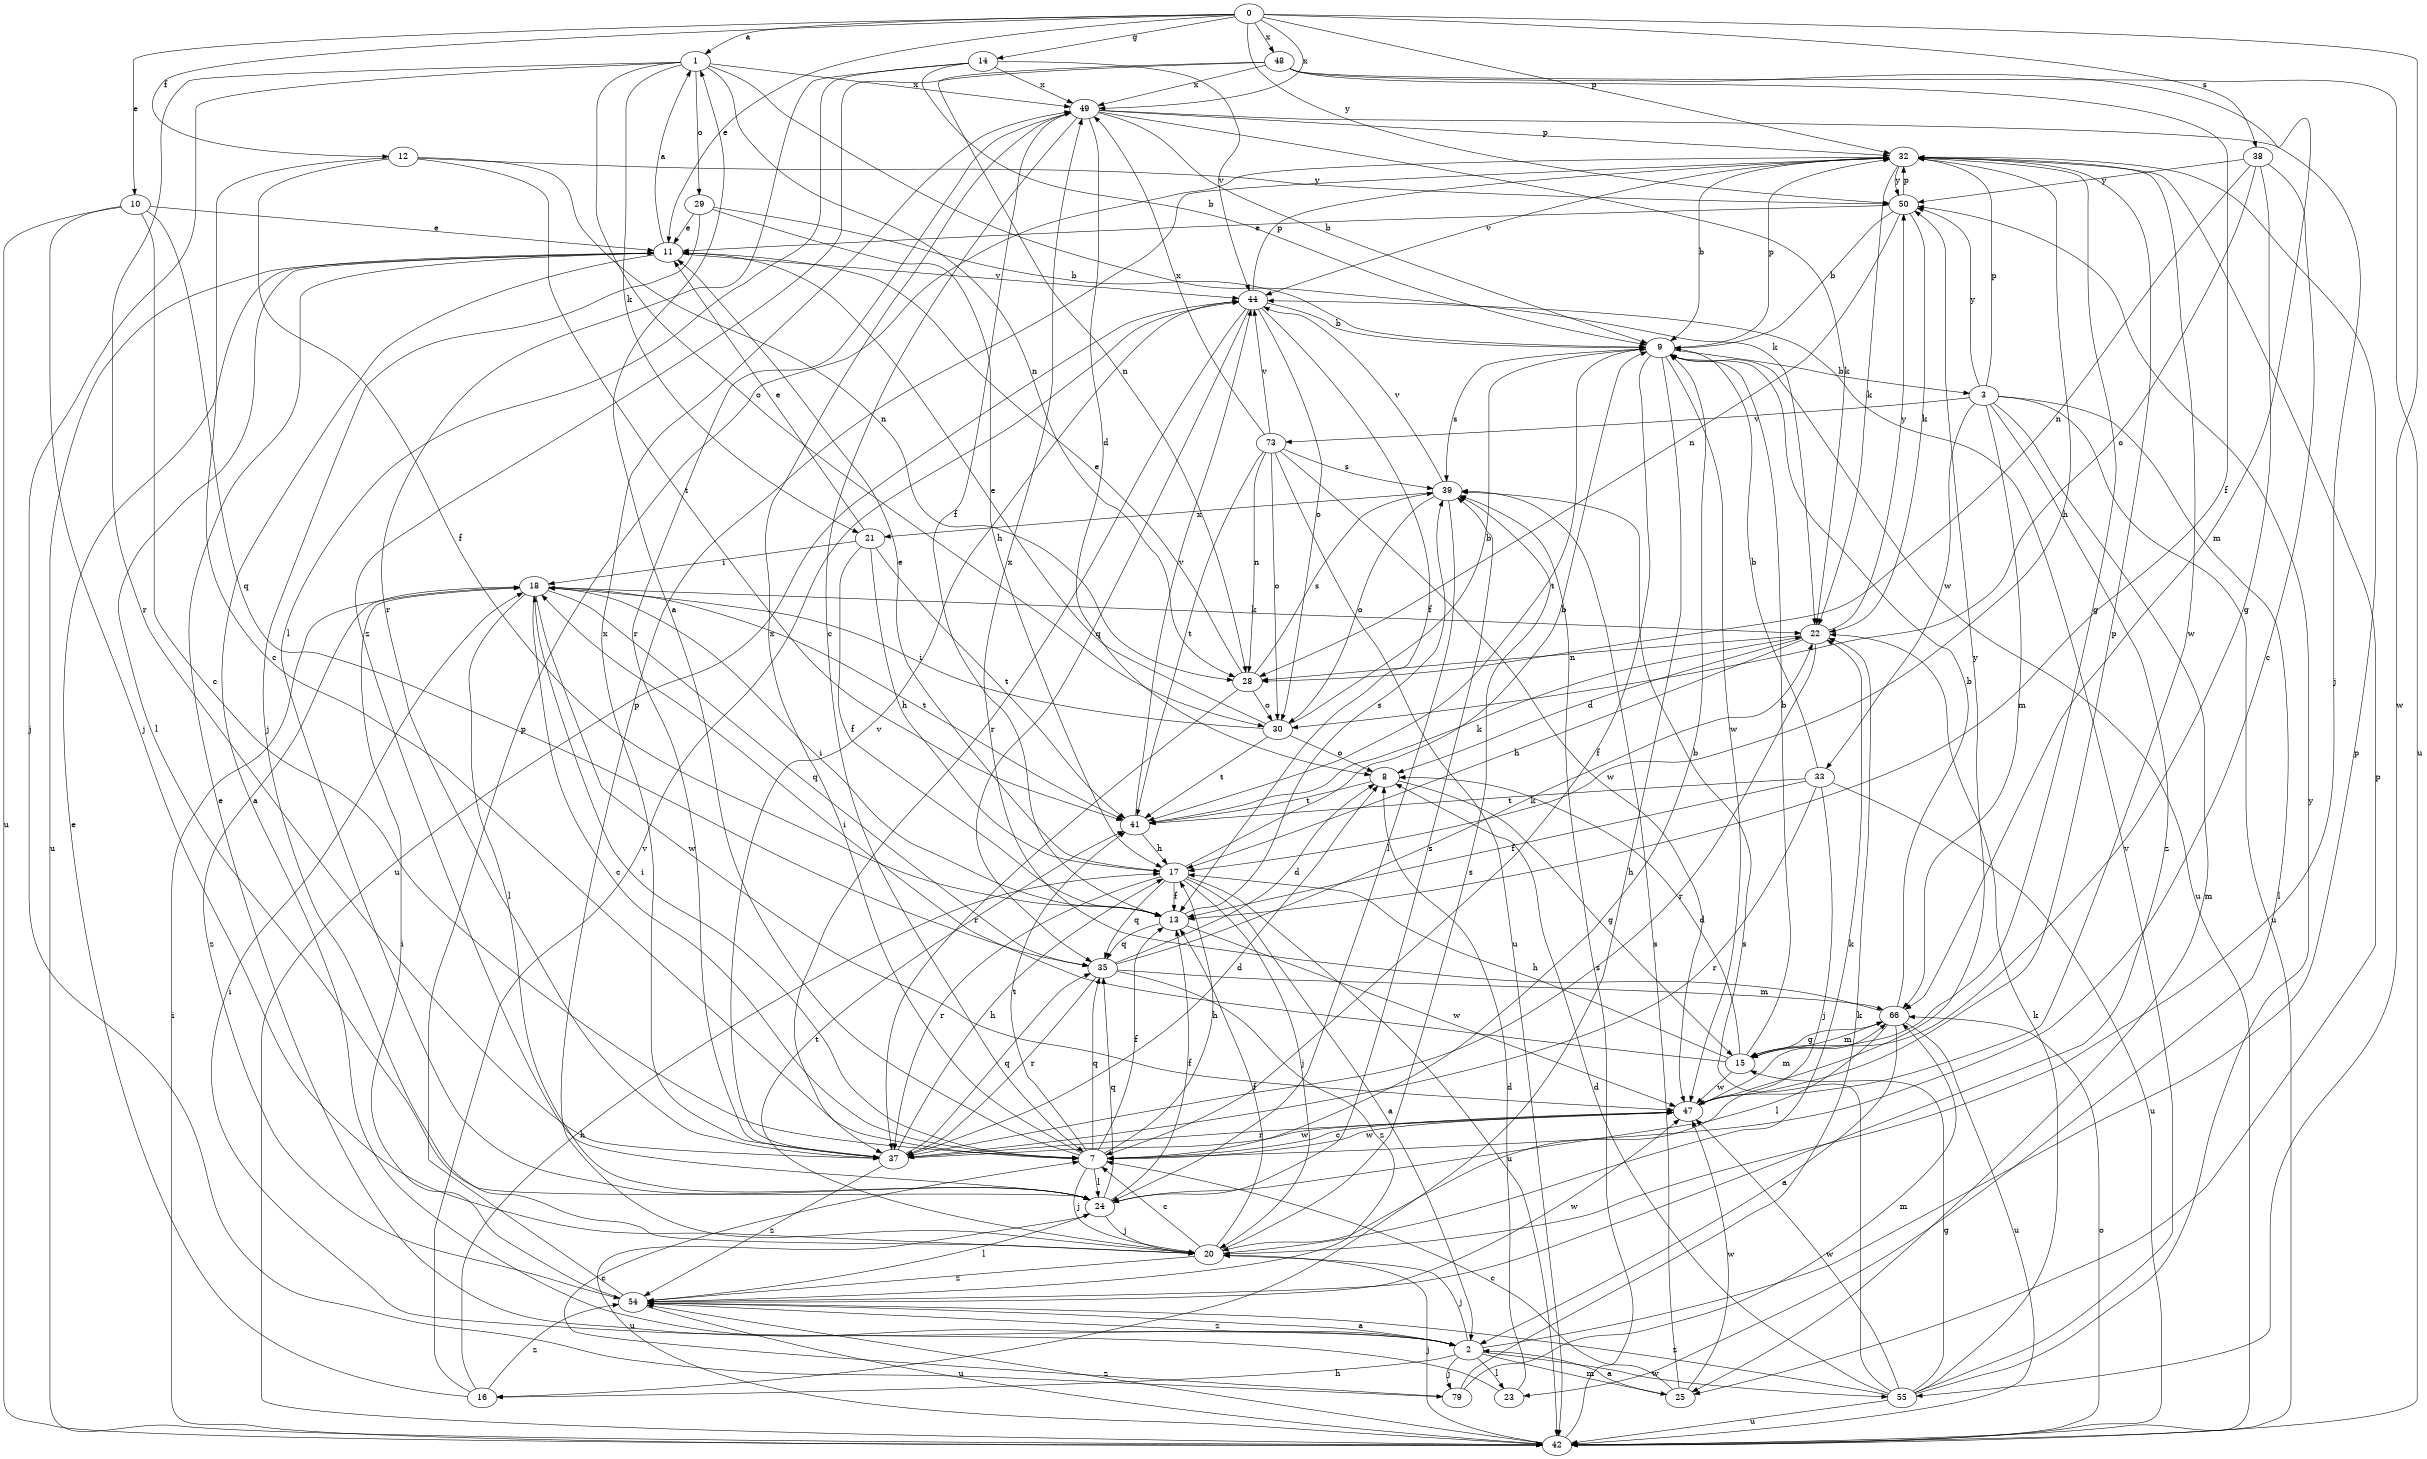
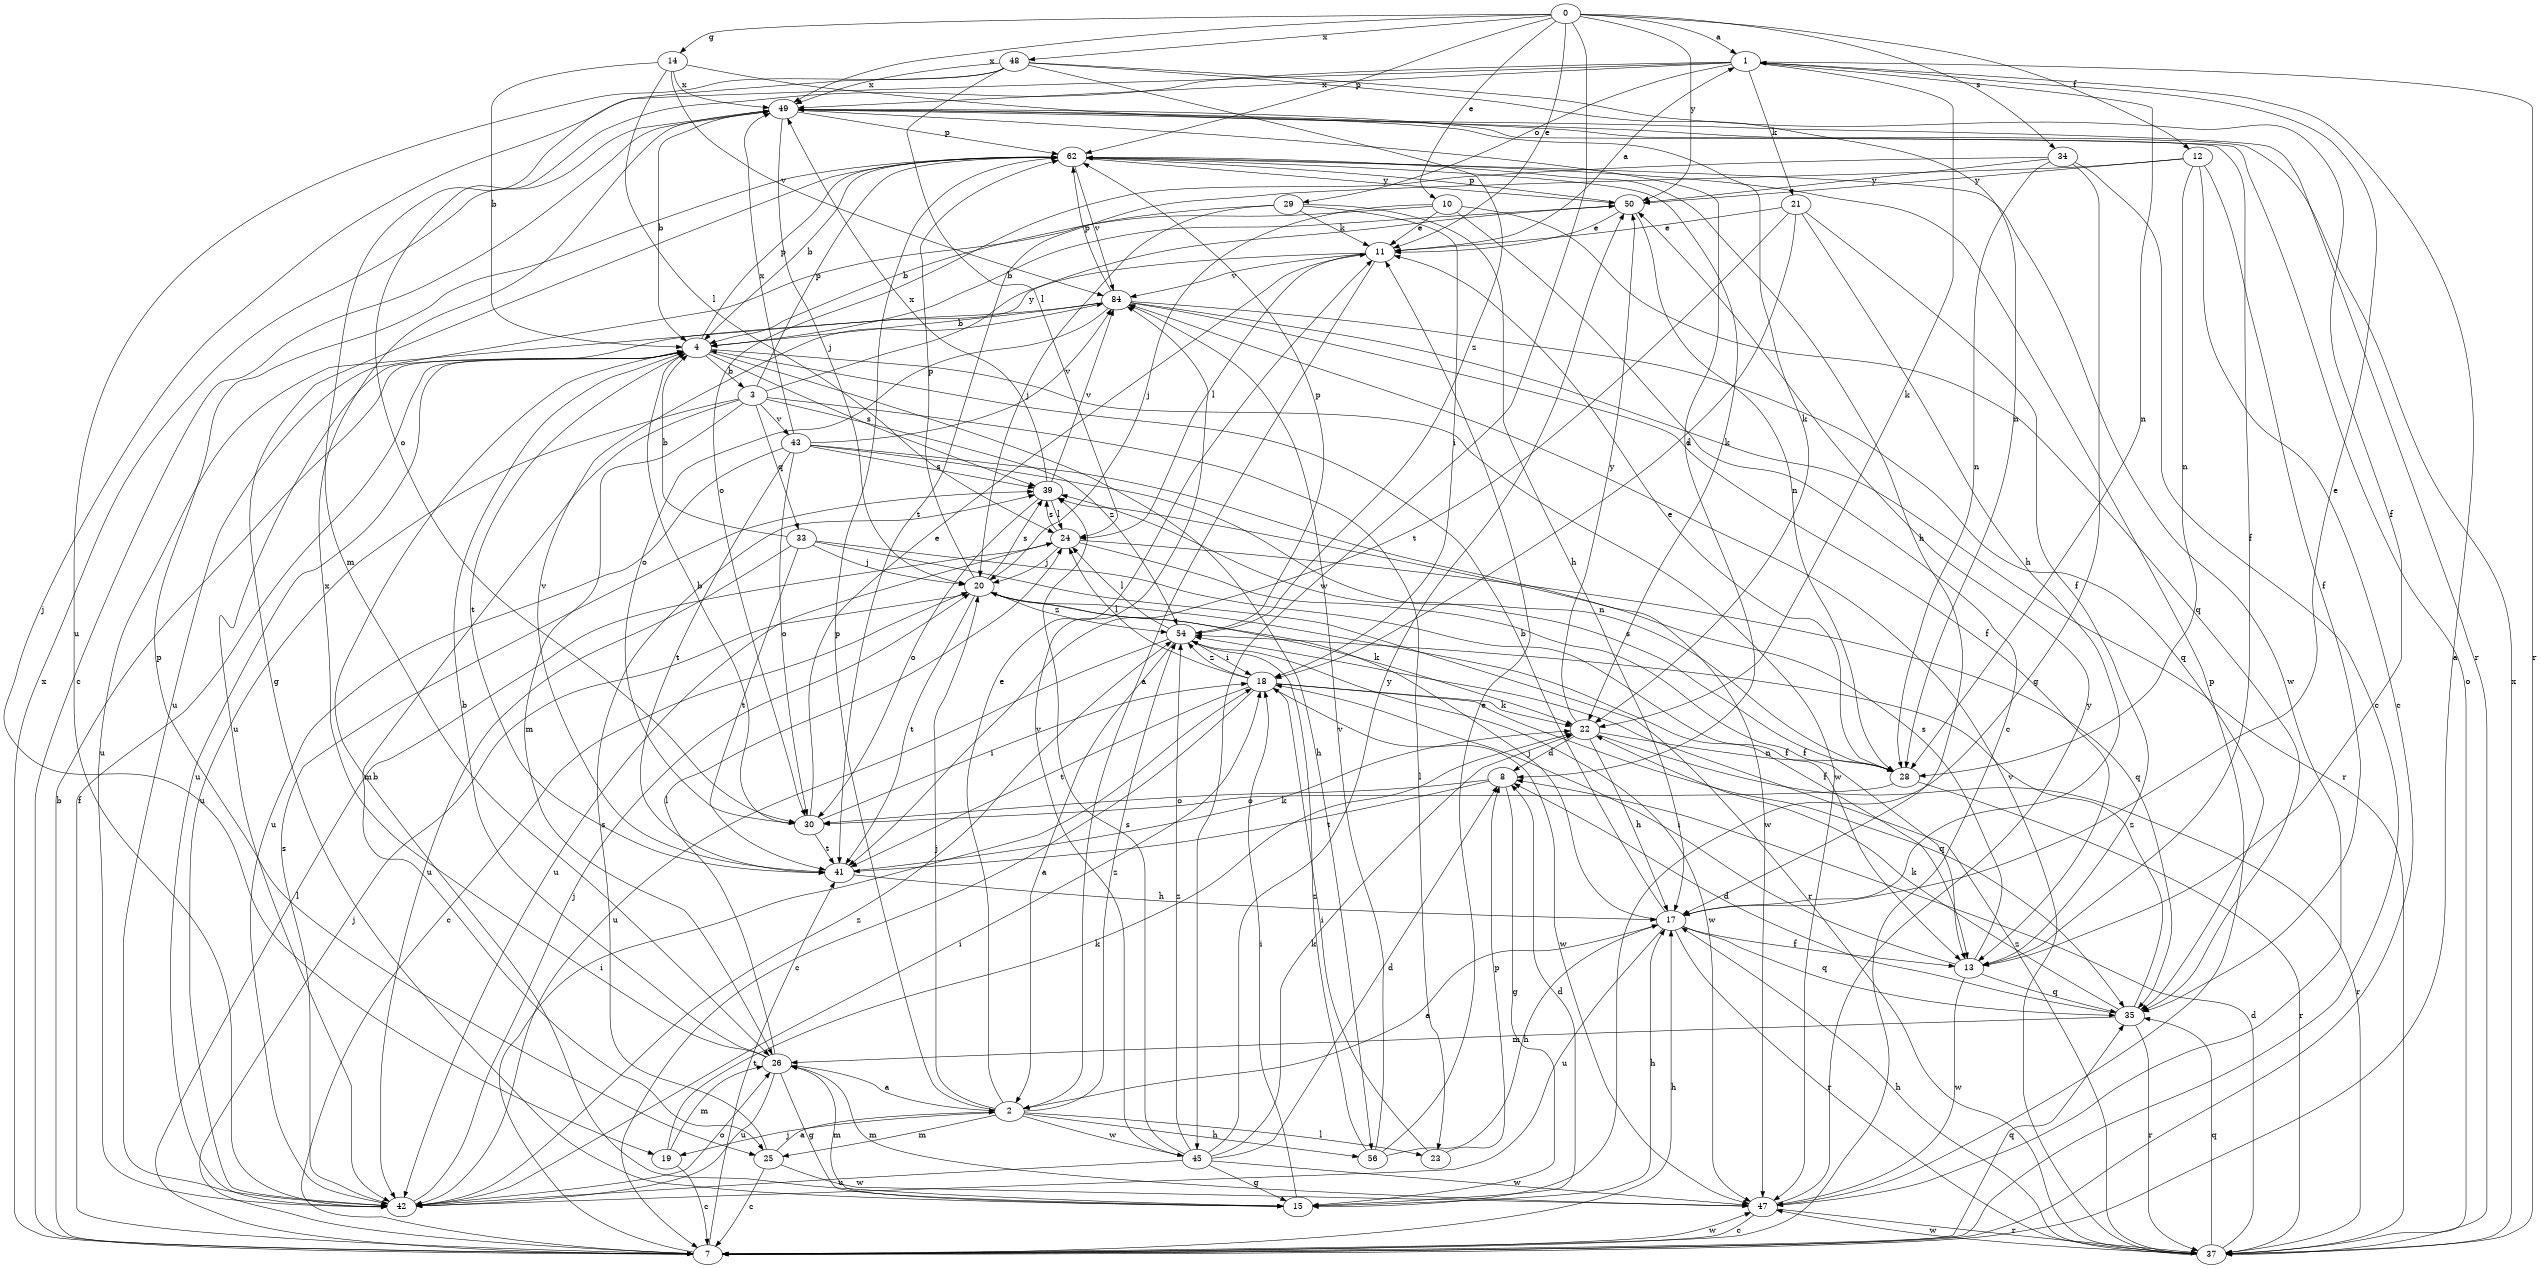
node "32": label "32" -> "62"
node "38": label "38" -> "34"
edge "29" -> "11": label "e" -> "k"
edge "48" -> "54": added, label "z"
node "44": label "44" -> "84"
node "9": label "9" -> "4"
edge "29" -> "18": added, label "i"
edge "50" -> "22": removed, label "k"
node "73": label "73" -> "43"
edge "39" -> "21": now "39" -> "49"
edge "3" -> "33": label "w" -> "q"
edge "17" -> "11": now "17" -> "1"
edge "12" -> "13": now "12" -> "35"
edge "48" -> "24": label "z" -> "l"
edge "49" -> "37": label "r" -> "o"
edge "30" -> "8": reversed
node "66": label "66" -> "26"
edge "7" -> "13": removed, label "f"
edge "15" -> "47": removed, label "w"
edge "23" -> "8": label "d" -> "p"
node "16": label "16" -> "56"
node "79": label "79" -> "19"
node "55": label "55" -> "45"
